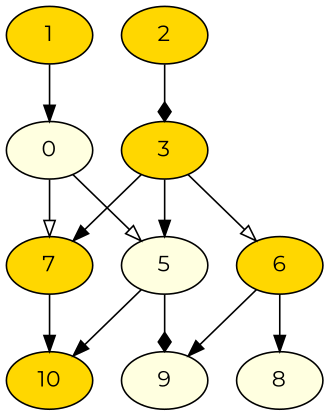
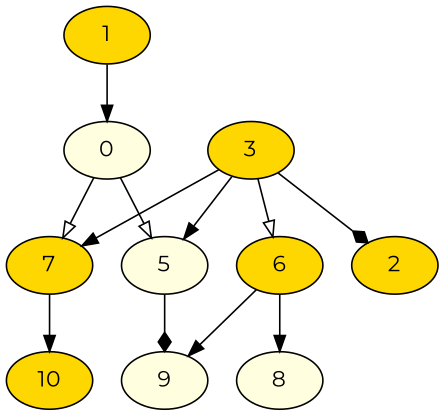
edge "2" -> "3": reversed
edge "5" -> "10": removed
